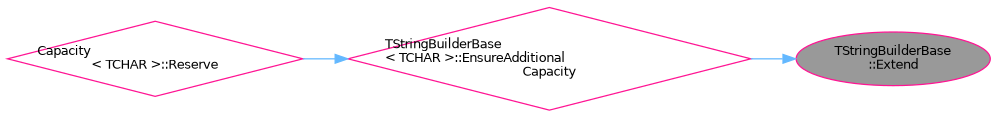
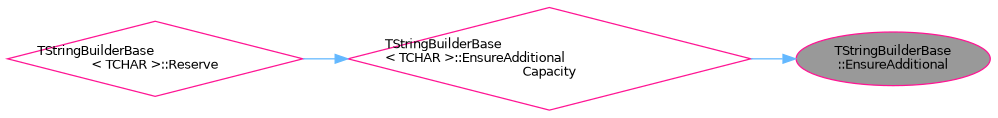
node "Capacity < TCHAR >::Reserve": label "Capacity < TCHAR >::Reserve" -> "TStringBuilderBase < TCHAR >::Reserve"
node "TStringBuilderBase ::Extend": label "TStringBuilderBase ::Extend" -> "TStringBuilderBase ::EnsureAdditional"
